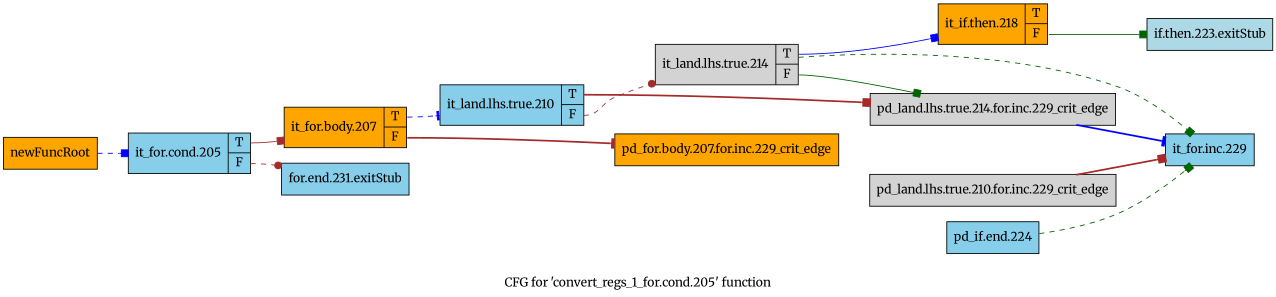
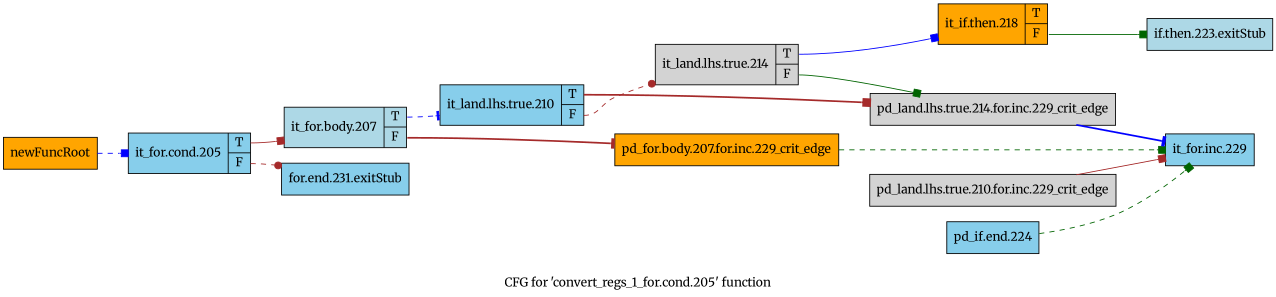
edge "it_land.lhs.true.214" -> "it_for.inc.229": now "pd_for.body.207.for.inc.229_crit_edge" -> "it_for.inc.229"
node "it_for.body.207": fillcolor orange -> lightblue
edge "pd_land.lhs.true.210.for.inc.229_crit_edge" -> "it_for.inc.229": style bold -> solid
